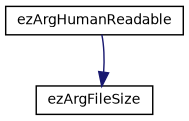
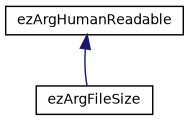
edge "ezArgHumanReadable" -> "ezArgFileSize": reversed
